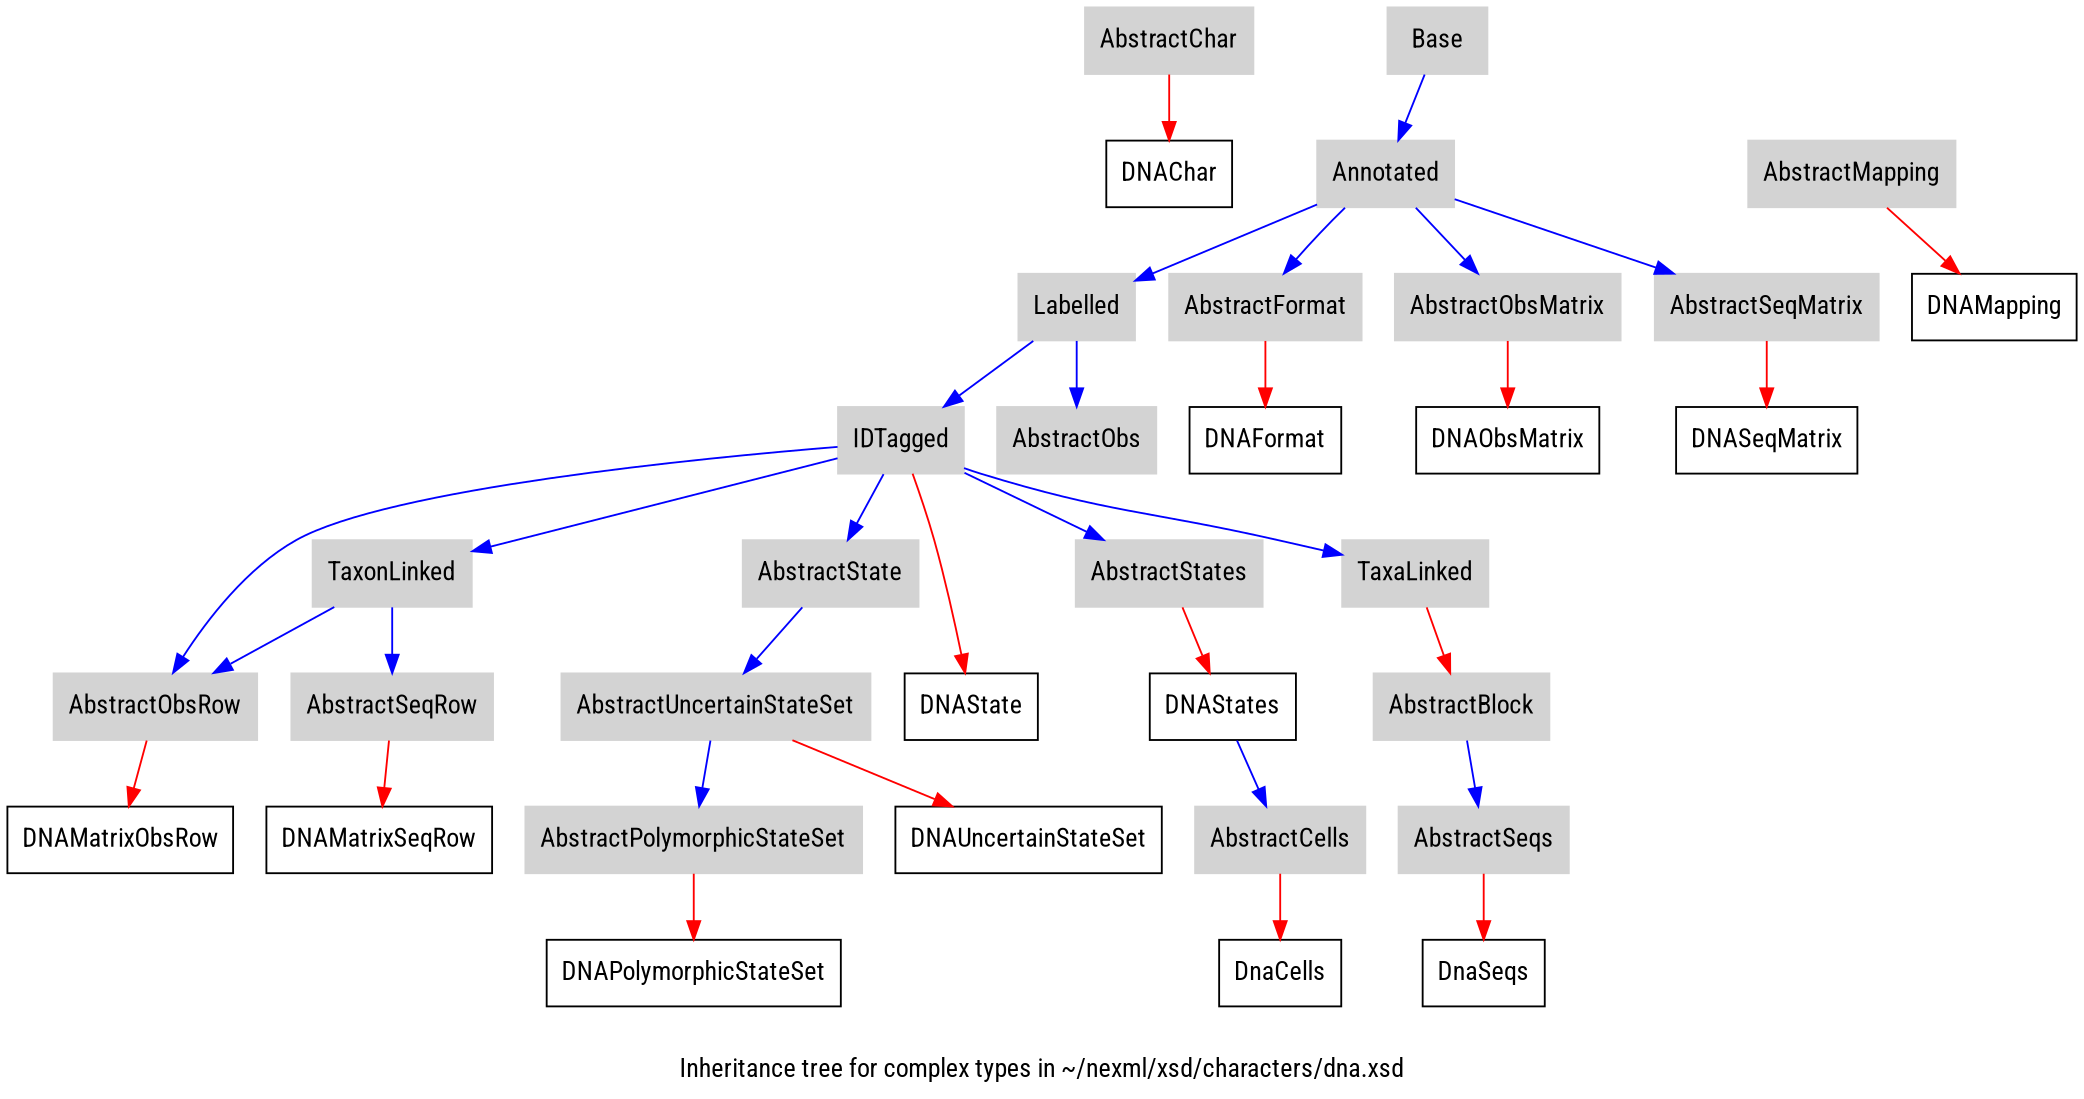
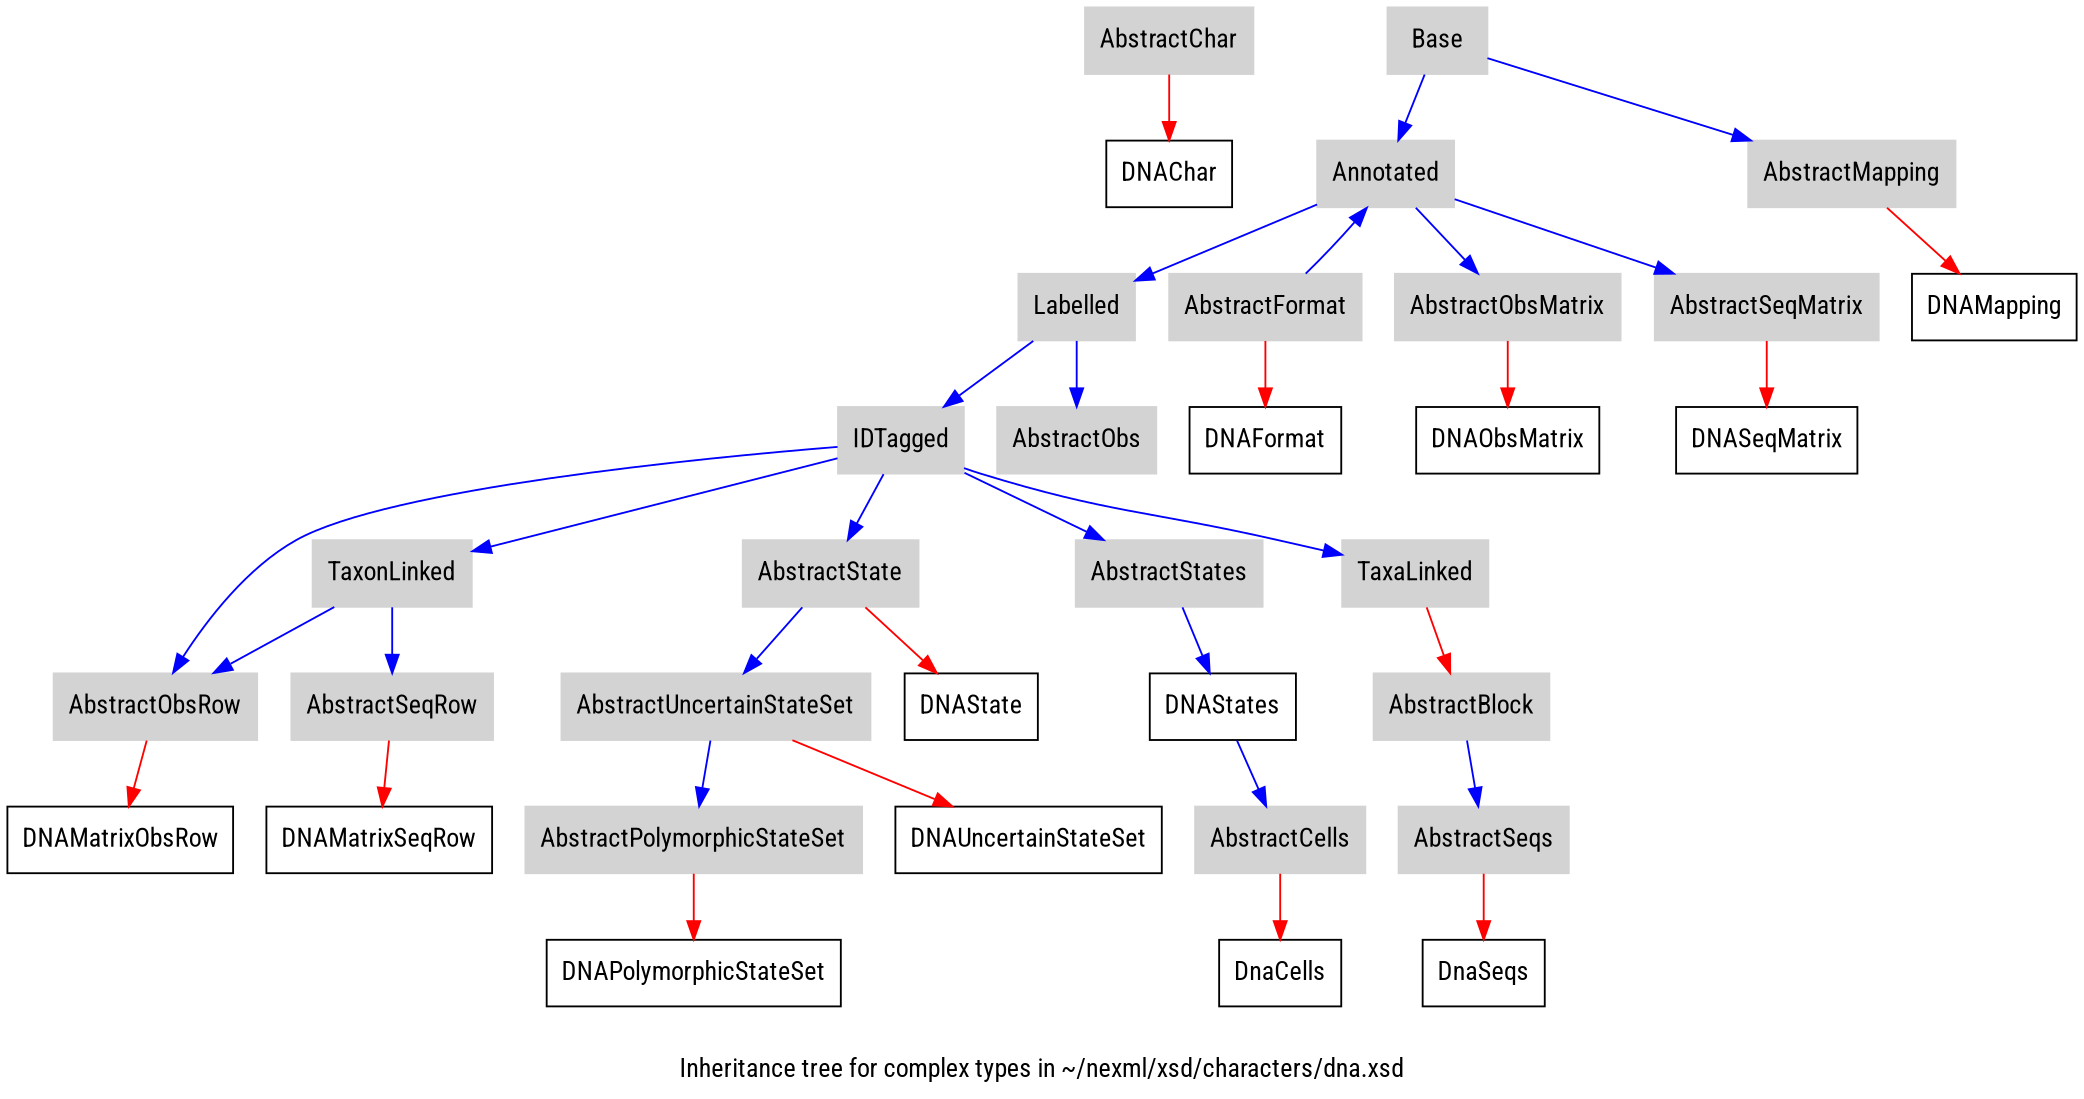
edge "Base" -> "AbstractMapping": added
edge "Annotated" -> "AbstractFormat": reversed
edge "IDTagged" -> "DNAState": now "AbstractState" -> "DNAState"
edge "AbstractStates" -> "DNAStates": color red -> blue
